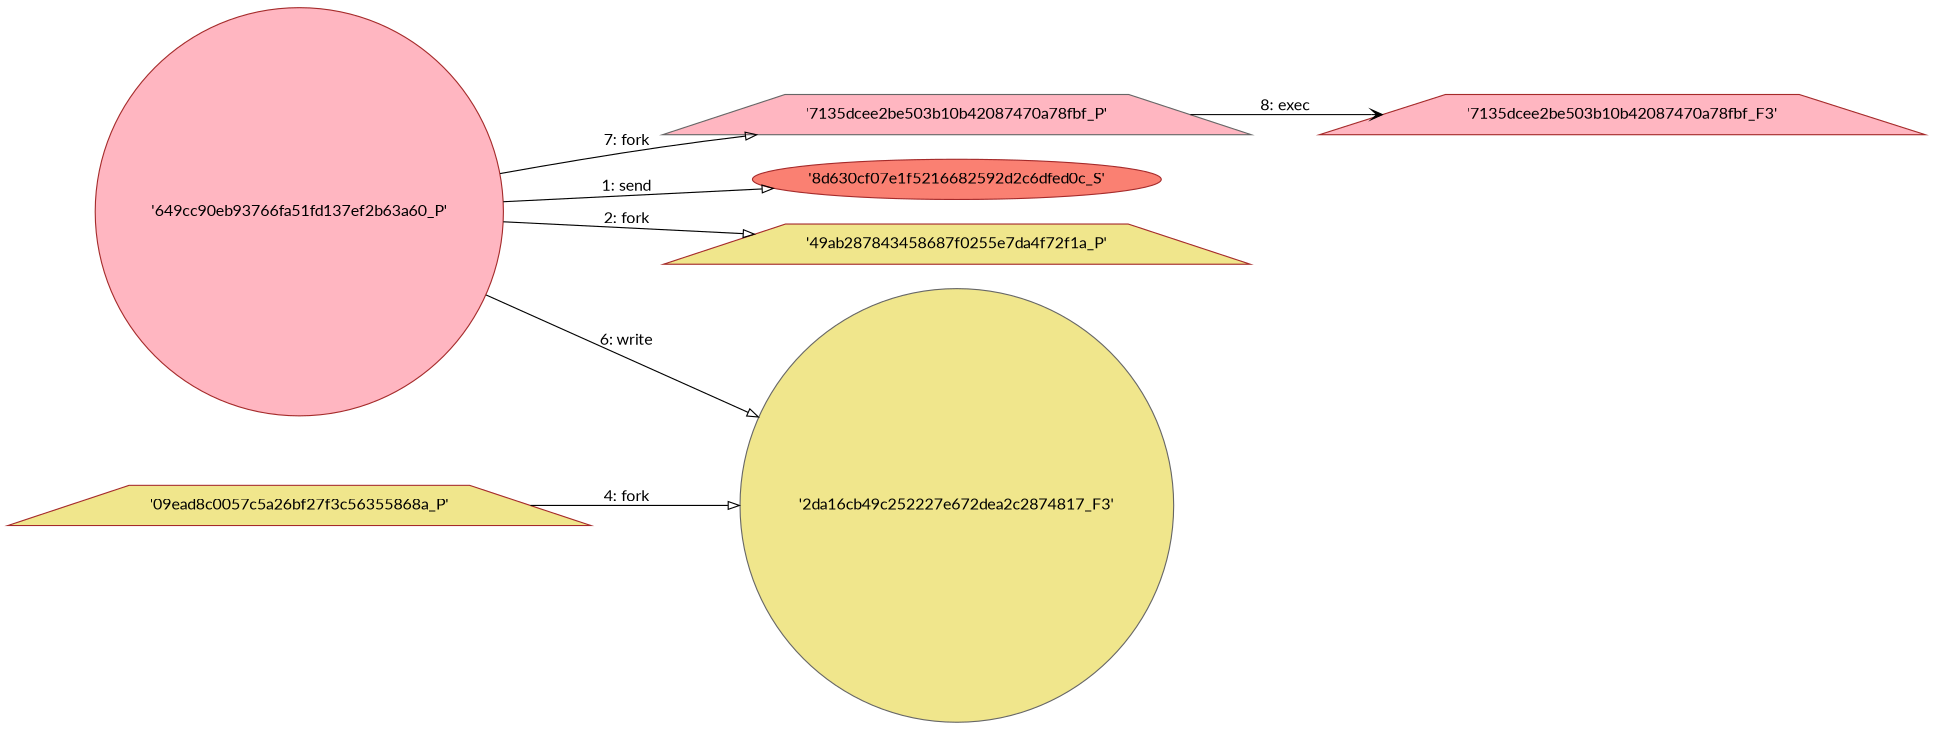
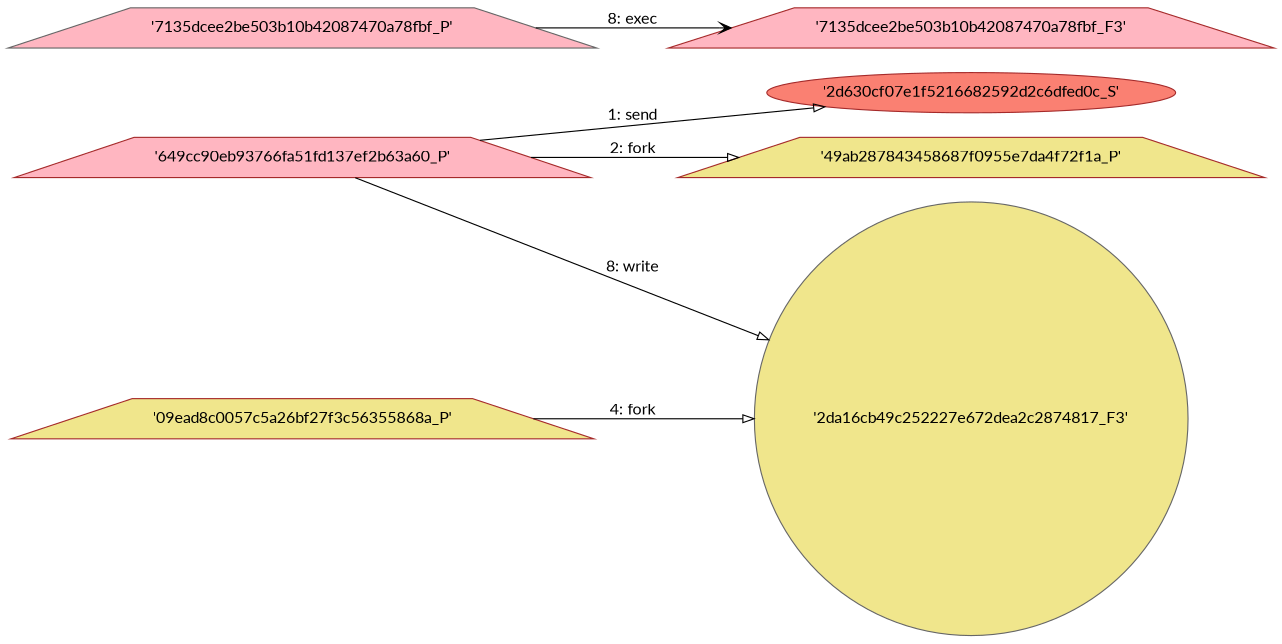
edge "'649cc90eb93766fa51fd137ef2b63a60_P'" -> "'7135dcee2be503b10b42087470a78fbf_P'": removed, label "7: fork"
node "'8d630cf07e1f5216682592d2c6dfed0c_S'": label "'8d630cf07e1f5216682592d2c6dfed0c_S'" -> "'2d630cf07e1f5216682592d2c6dfed0c_S'"
node "'649cc90eb93766fa51fd137ef2b63a60_P'": shape circle -> trapezium
node "'49ab287843458687f0255e7da4f72f1a_P'": label "'49ab287843458687f0255e7da4f72f1a_P'" -> "'49ab287843458687f0955e7da4f72f1a_P'"
edge "'649cc90eb93766fa51fd137ef2b63a60_P'" -> "'2da16cb49c252227e672dea2c2874817_F3'": label "6: write" -> "8: write"
